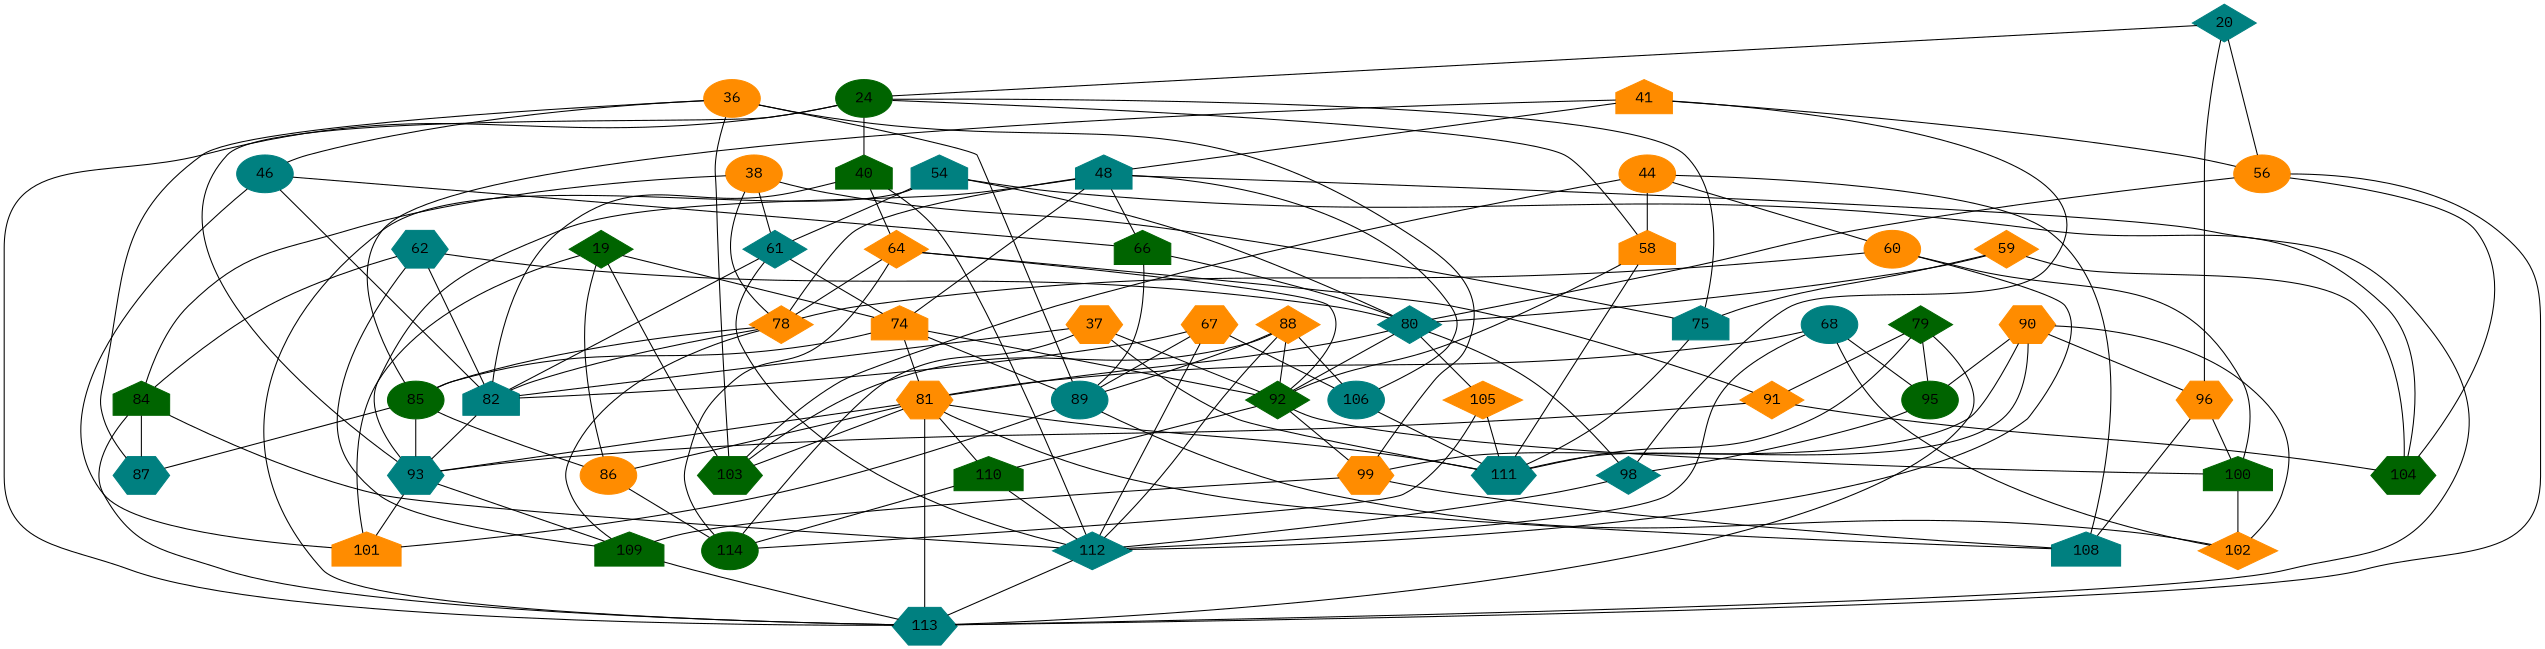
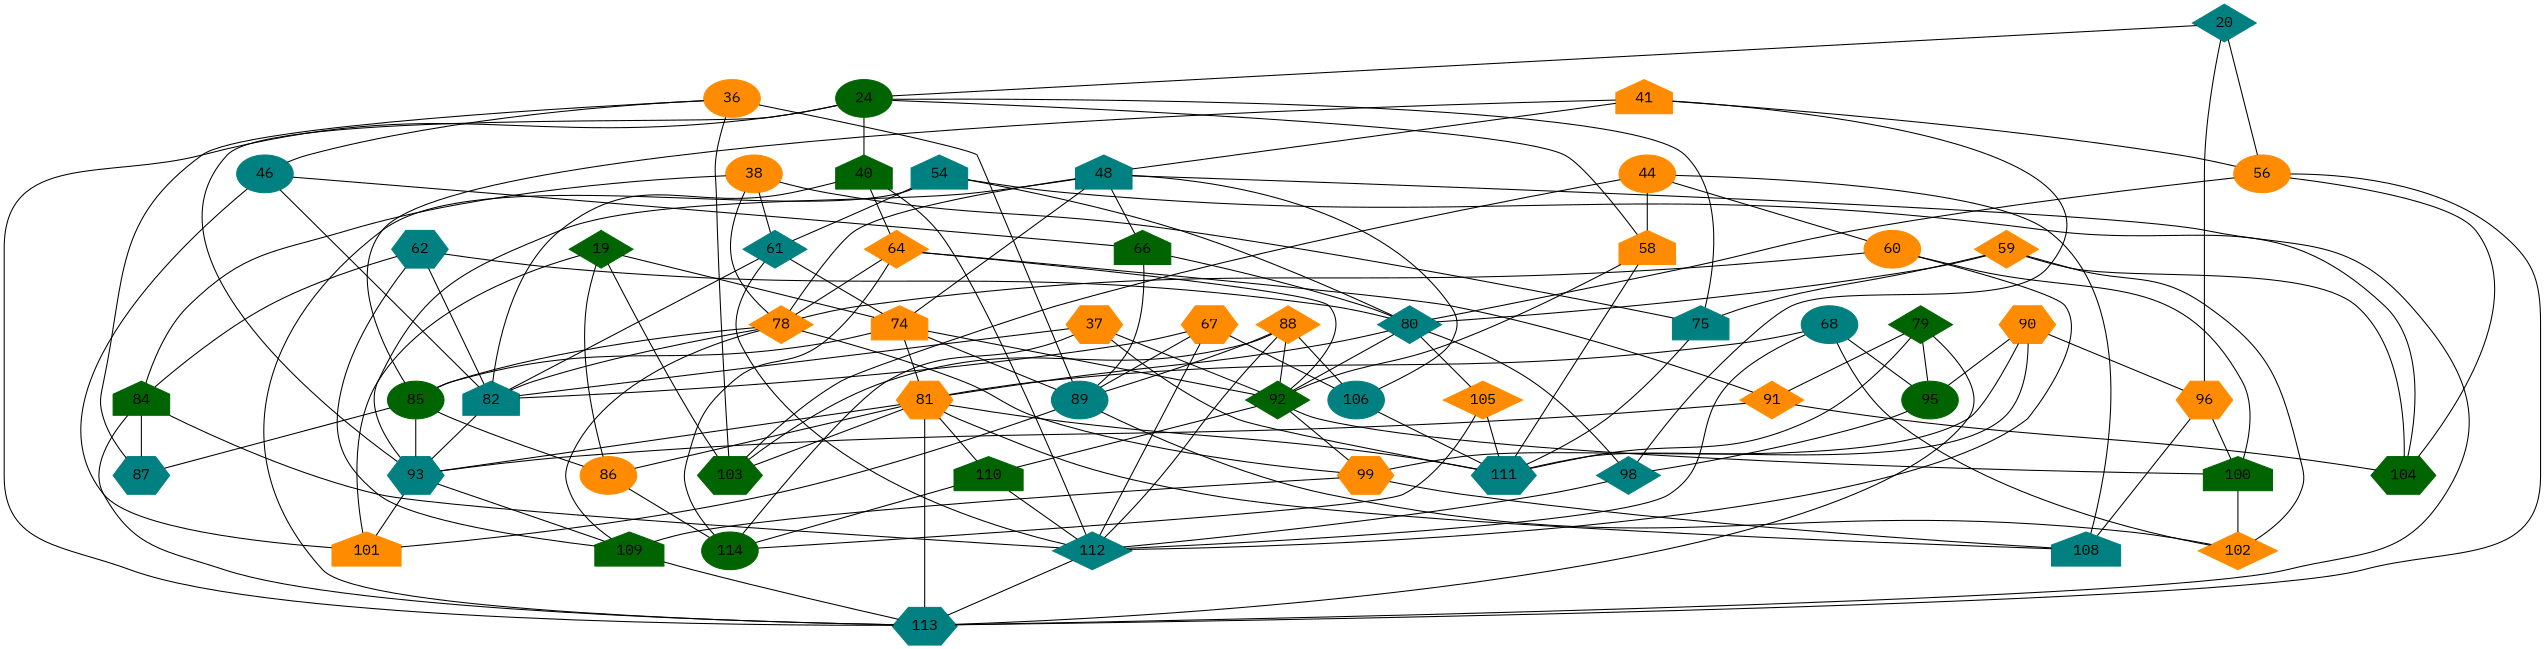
edge "36" -- "99": now "78" -- "99"
edge "90" -- "102": now "59" -- "102"
